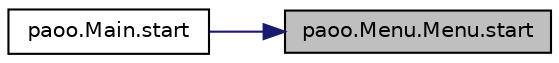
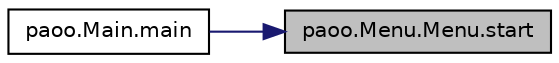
node "paoo.Main.start": label "paoo.Main.start" -> "paoo.Main.main"
